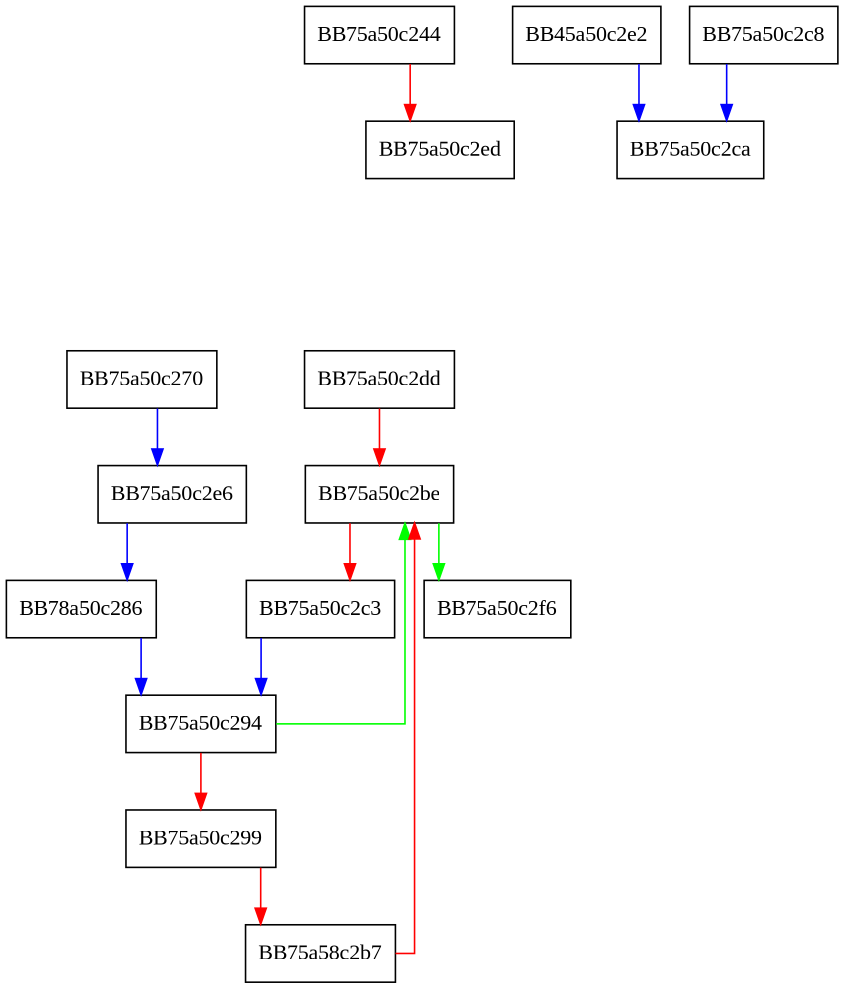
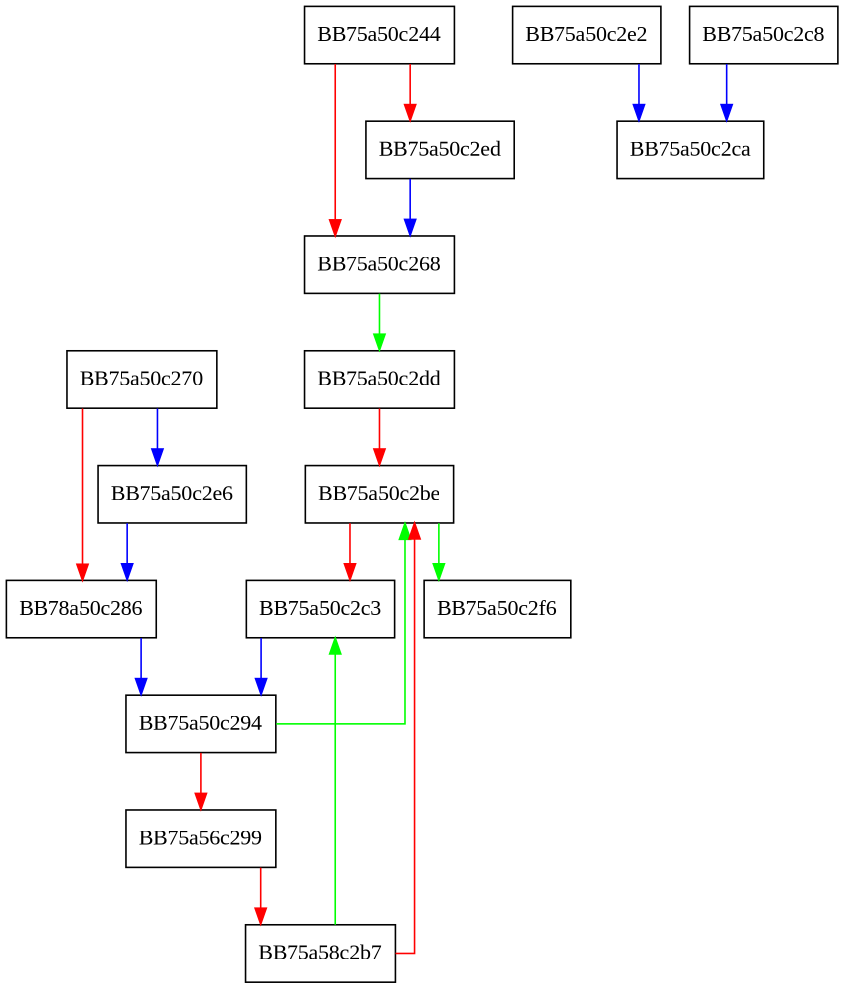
node "BB45a50c2e2": label "BB45a50c2e2" -> "BB75a50c2e2"
node "BB75a50c268": added
edge "BB75a50c270" -> "BB78a50c286": added
edge "BB75a58c2b7" -> "BB75a50c2c3": added
node "BB75a50c299": label "BB75a50c299" -> "BB75a56c299"
